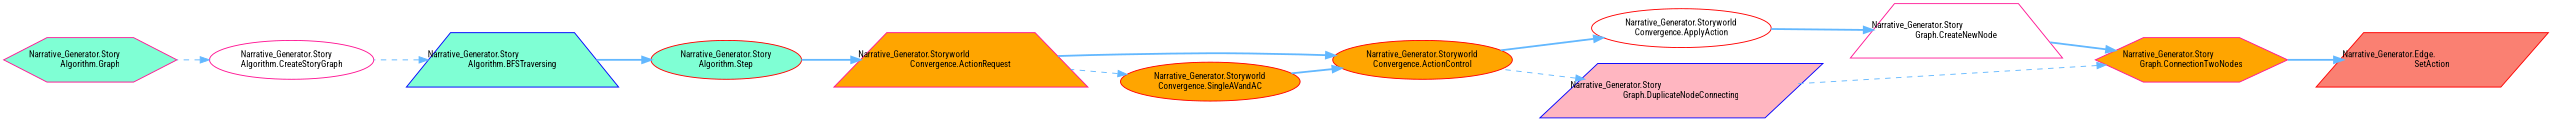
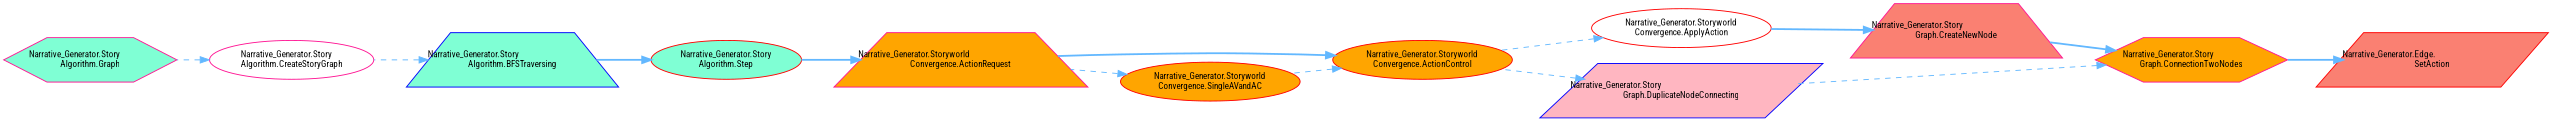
node "Narrative_Generator.Story Graph.CreateNewNode": fillcolor white -> salmon
edge "Narrative_Generator.Storyworld Convergence.ActionControl" -> "Narrative_Generator.Storyworld Convergence.ApplyAction": style bold -> dashed
edge "Narrative_Generator.Storyworld Convergence.SingleAVandAC" -> "Narrative_Generator.Storyworld Convergence.ActionControl": style bold -> dashed
